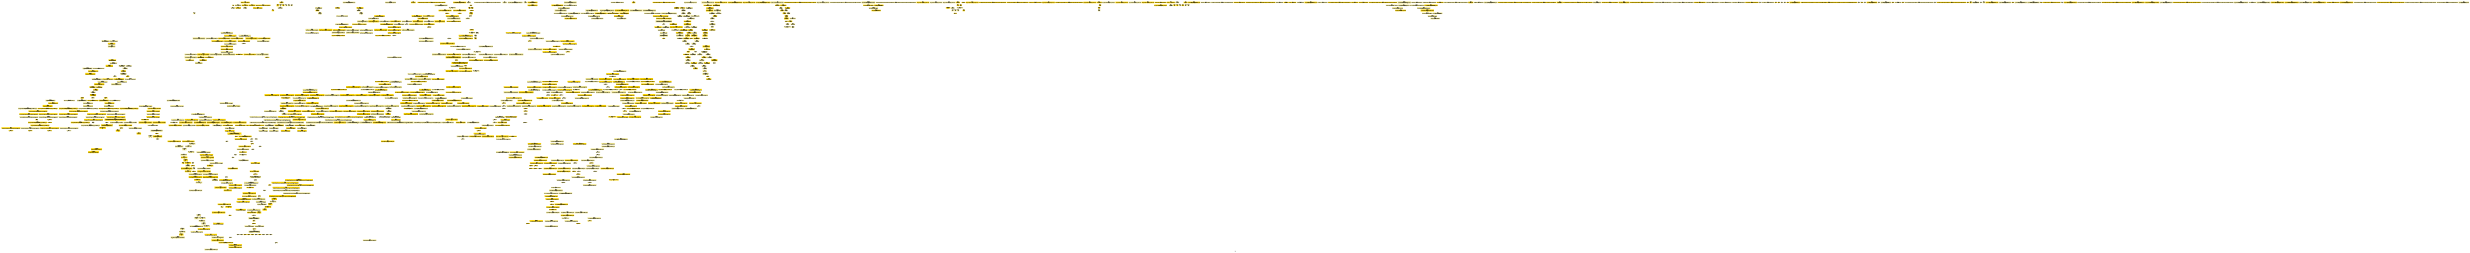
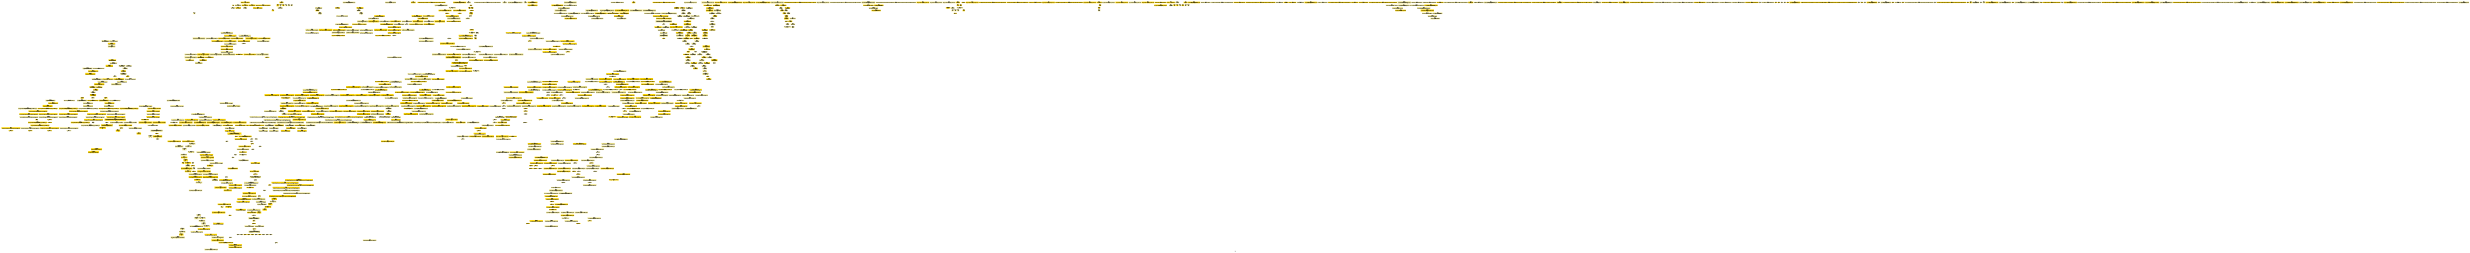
node "NodeID: 1228": removed
